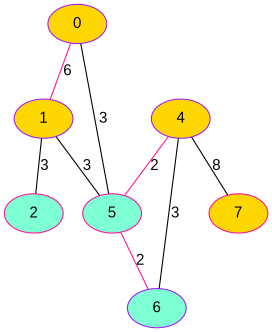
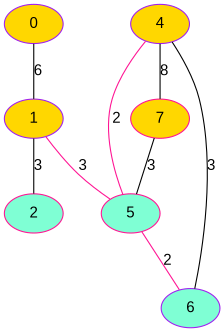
edge "0" -- "1": color deeppink -> black
edge "0" -- "5": now "7" -- "5"
edge "1" -- "5": color black -> deeppink
